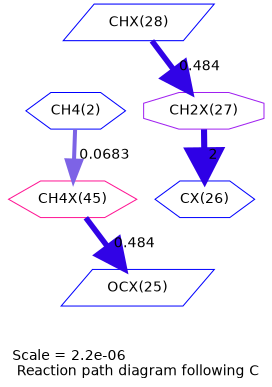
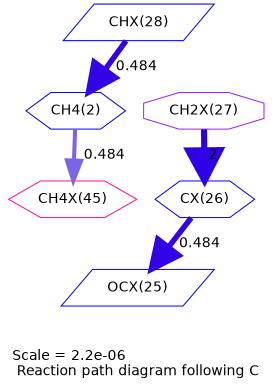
edge "CHX(28)" -> "CH2X(27)": now "CHX(28)" -> "CH4(2)"
edge "CH4(2)" -> "CH4X(45)": label " 0.0683" -> " 0.484"
edge "CH4X(45)" -> "OCX(25)": now "CX(26)" -> "OCX(25)"
